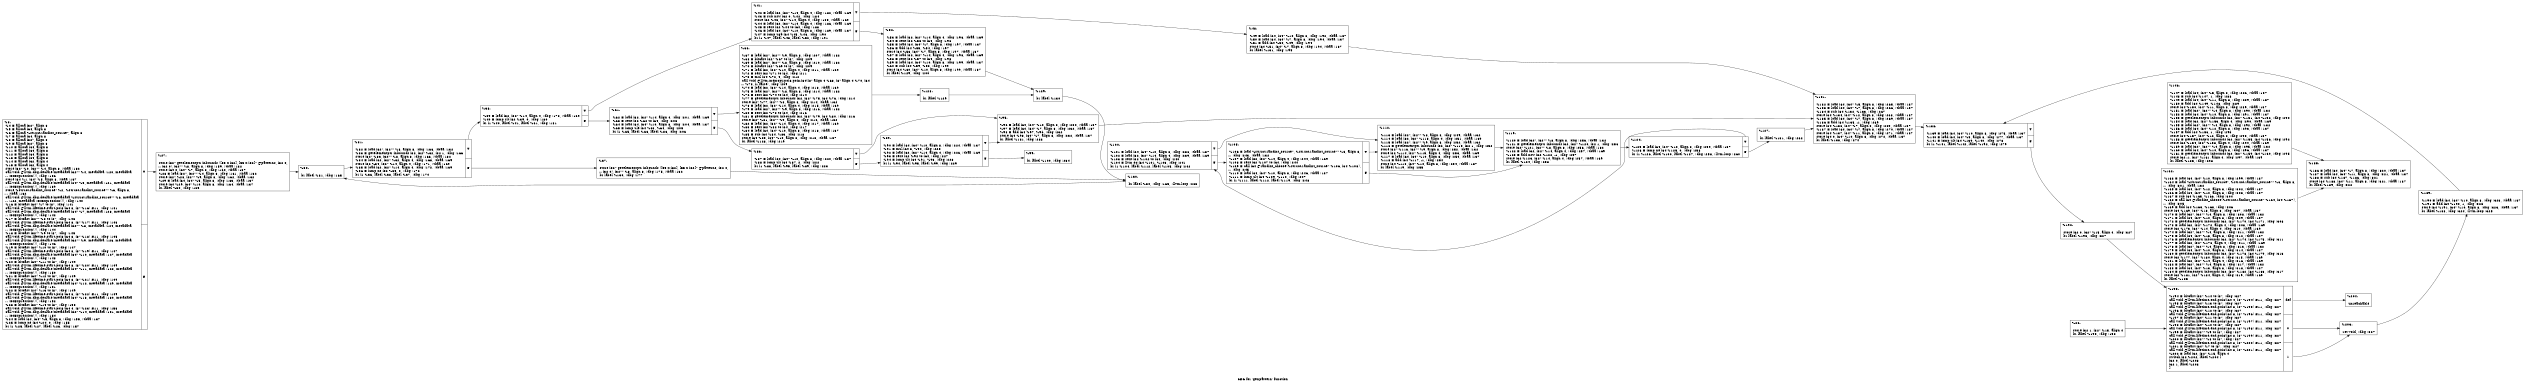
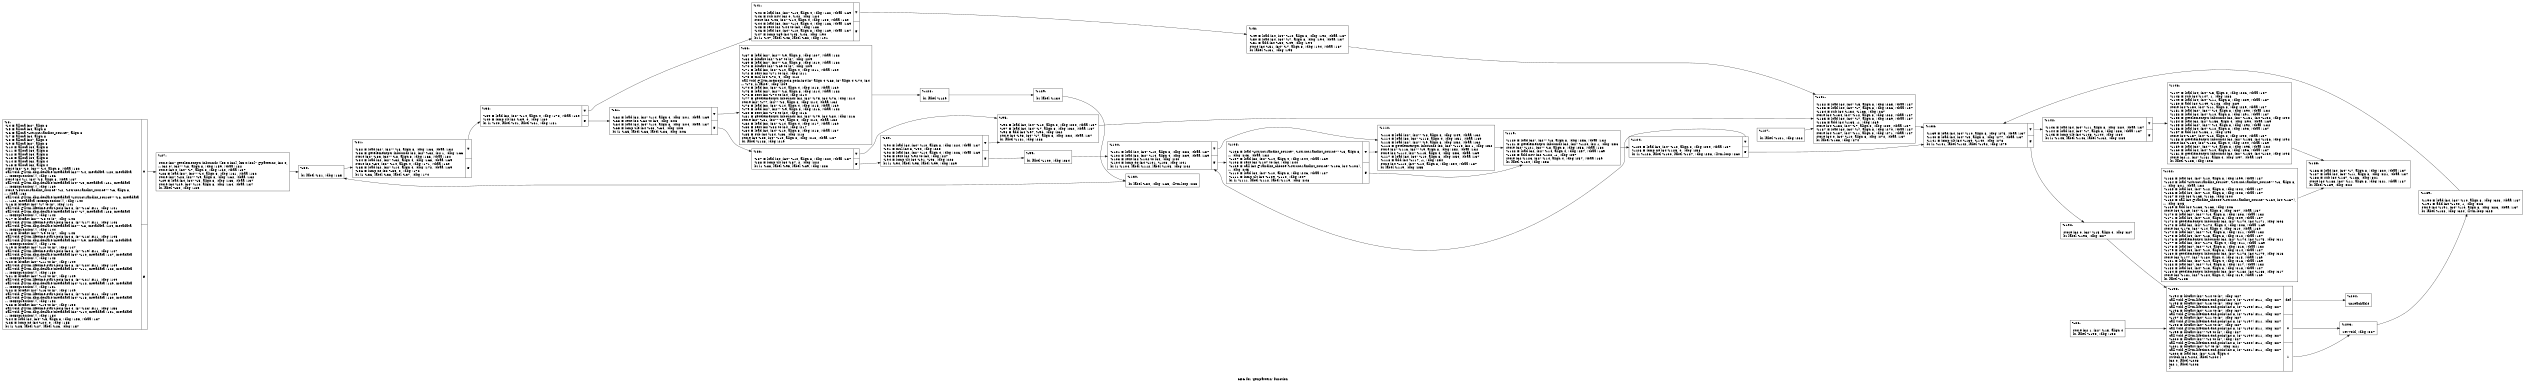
node "%52:": removed
node "%142:": added
edge "%124:" -> "%127:": now "%124:" -> "%138:"
edge "%99:" -> "%100:": added
node "%100:": text "%104 = llvm eq i64 %101, %103, !dbg !241" -> "%104 = icmp eq i64 %101, %103, !dbg !241"
node "%37:": removed
node "%193:": text "%201 = bitcast i64* %7 to i8*, !dbg !327" -> "%201 = bitcast i64* %7 to i8*, !dbg !321"
